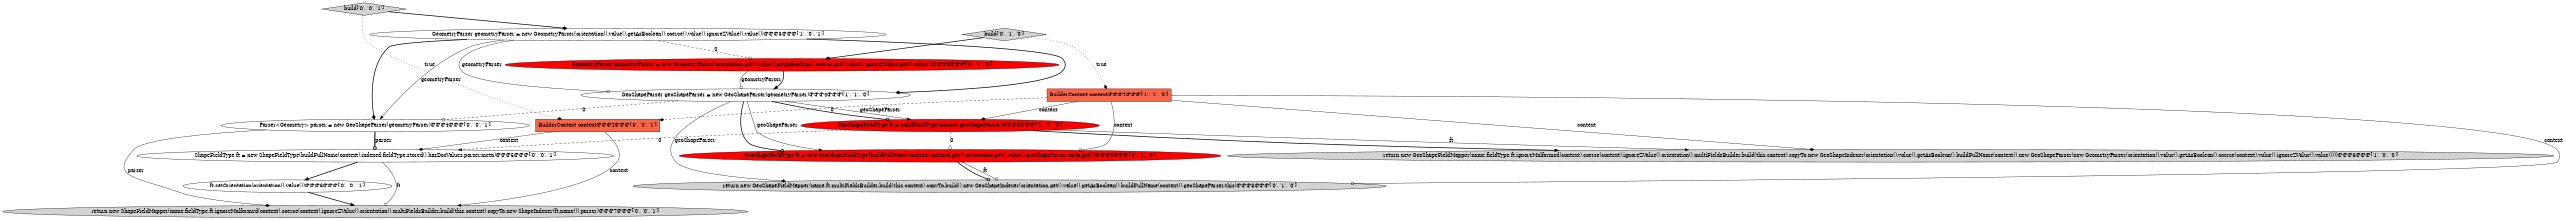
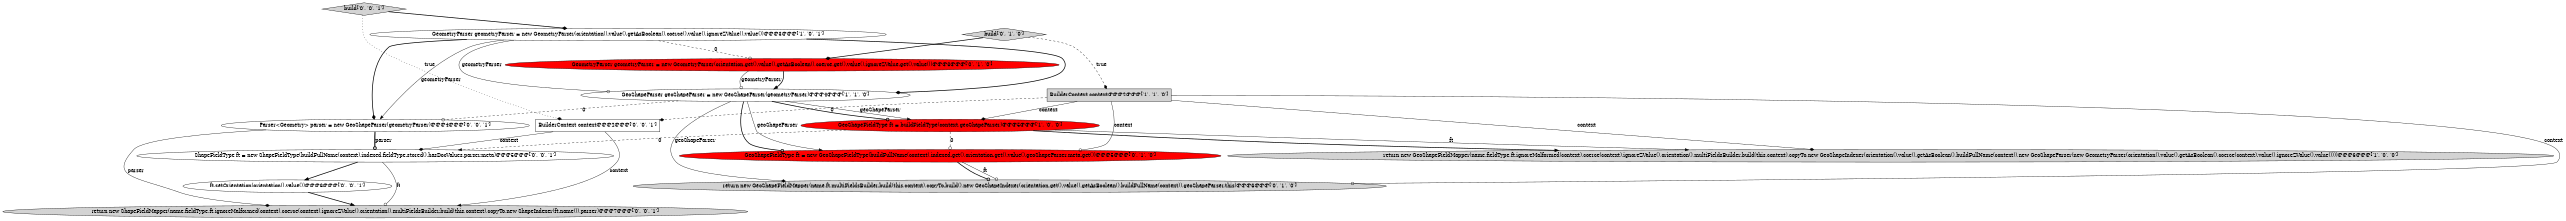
edge "build['0', '1', '0']" -> "BuilderContext context@@@2@@@['1', '1', '0']": style dotted -> dashed
node "BuilderContext context@@@2@@@['1', '1', '0']": fillcolor tomato -> lightgray
node "BuilderContext context@@@2@@@['0', '0', '1']": fillcolor tomato -> white
